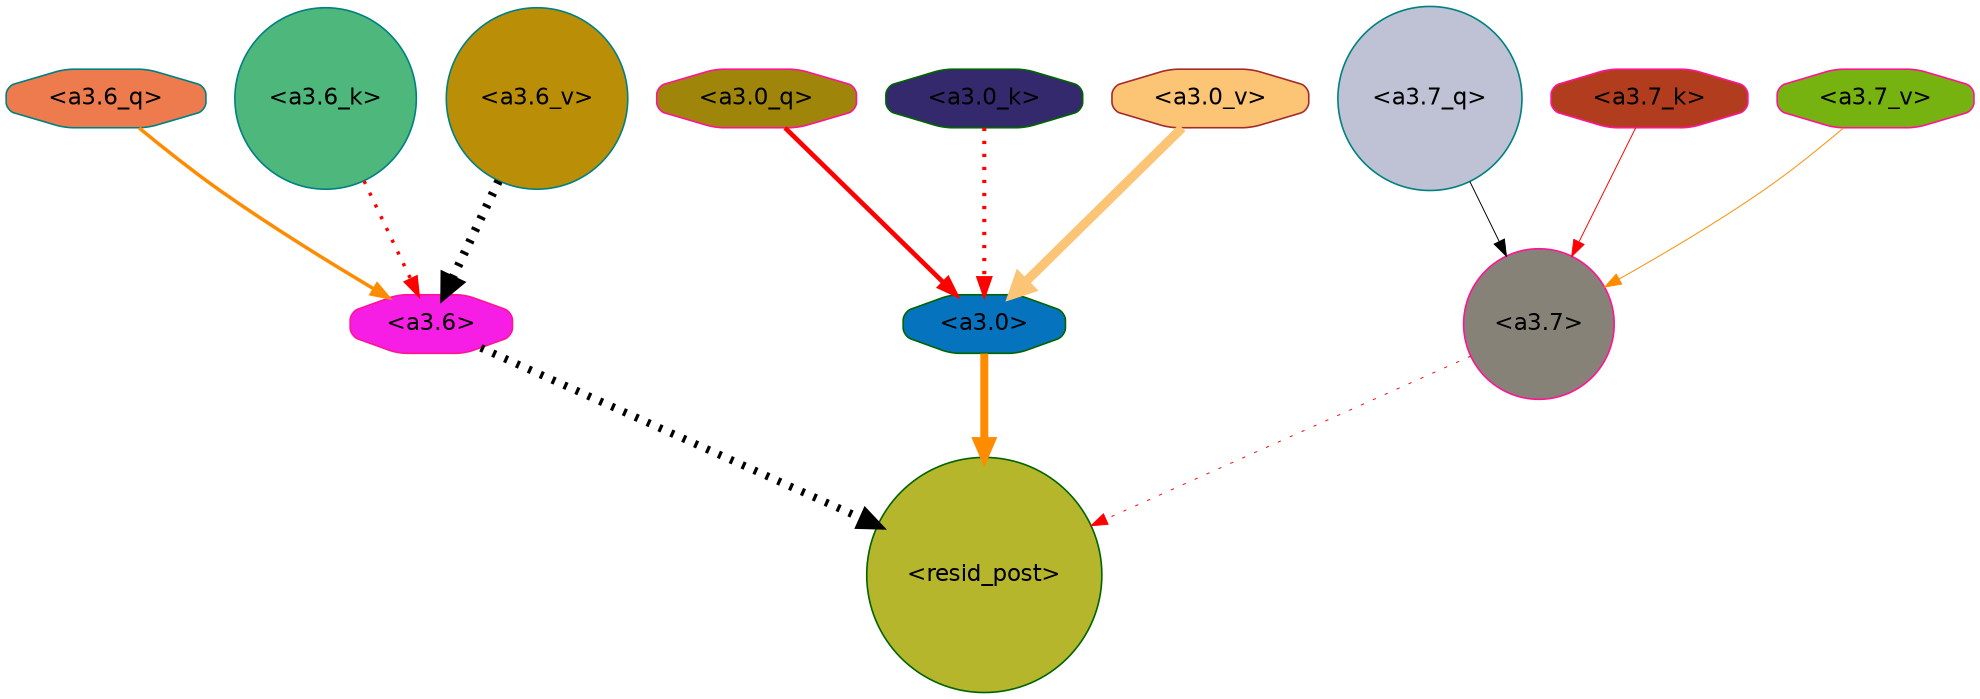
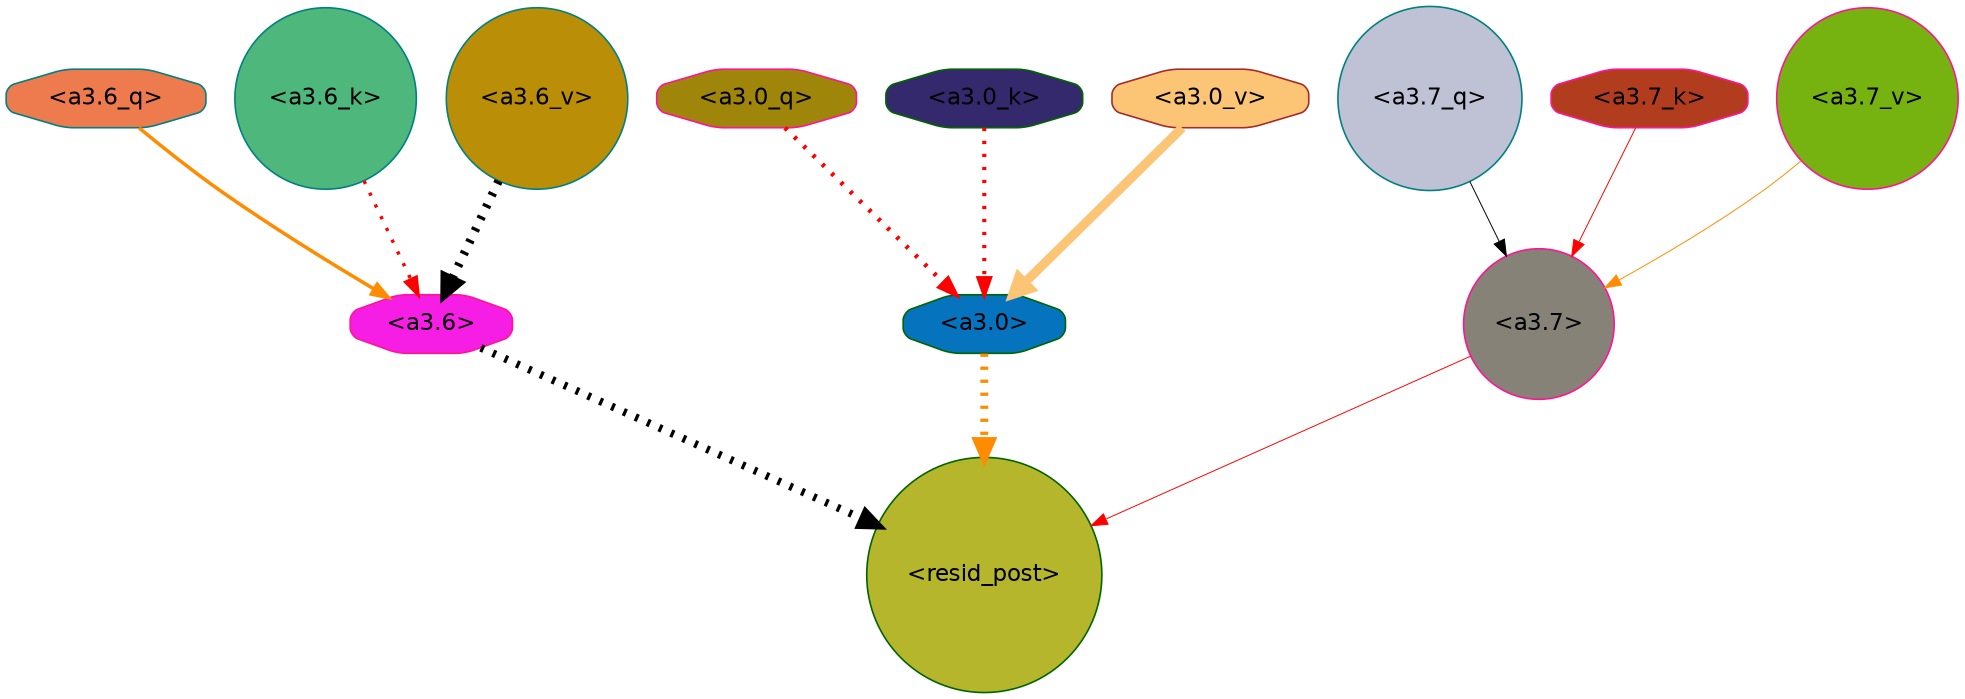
node "<a3.7_v>": shape octagon -> circle
edge "<a3.0_q>" -> "<a3.0>": style bold -> dotted
edge "<a3.0>" -> "<resid_post>": style bold -> dotted
edge "<a3.7>" -> "<resid_post>": style dotted -> bold
